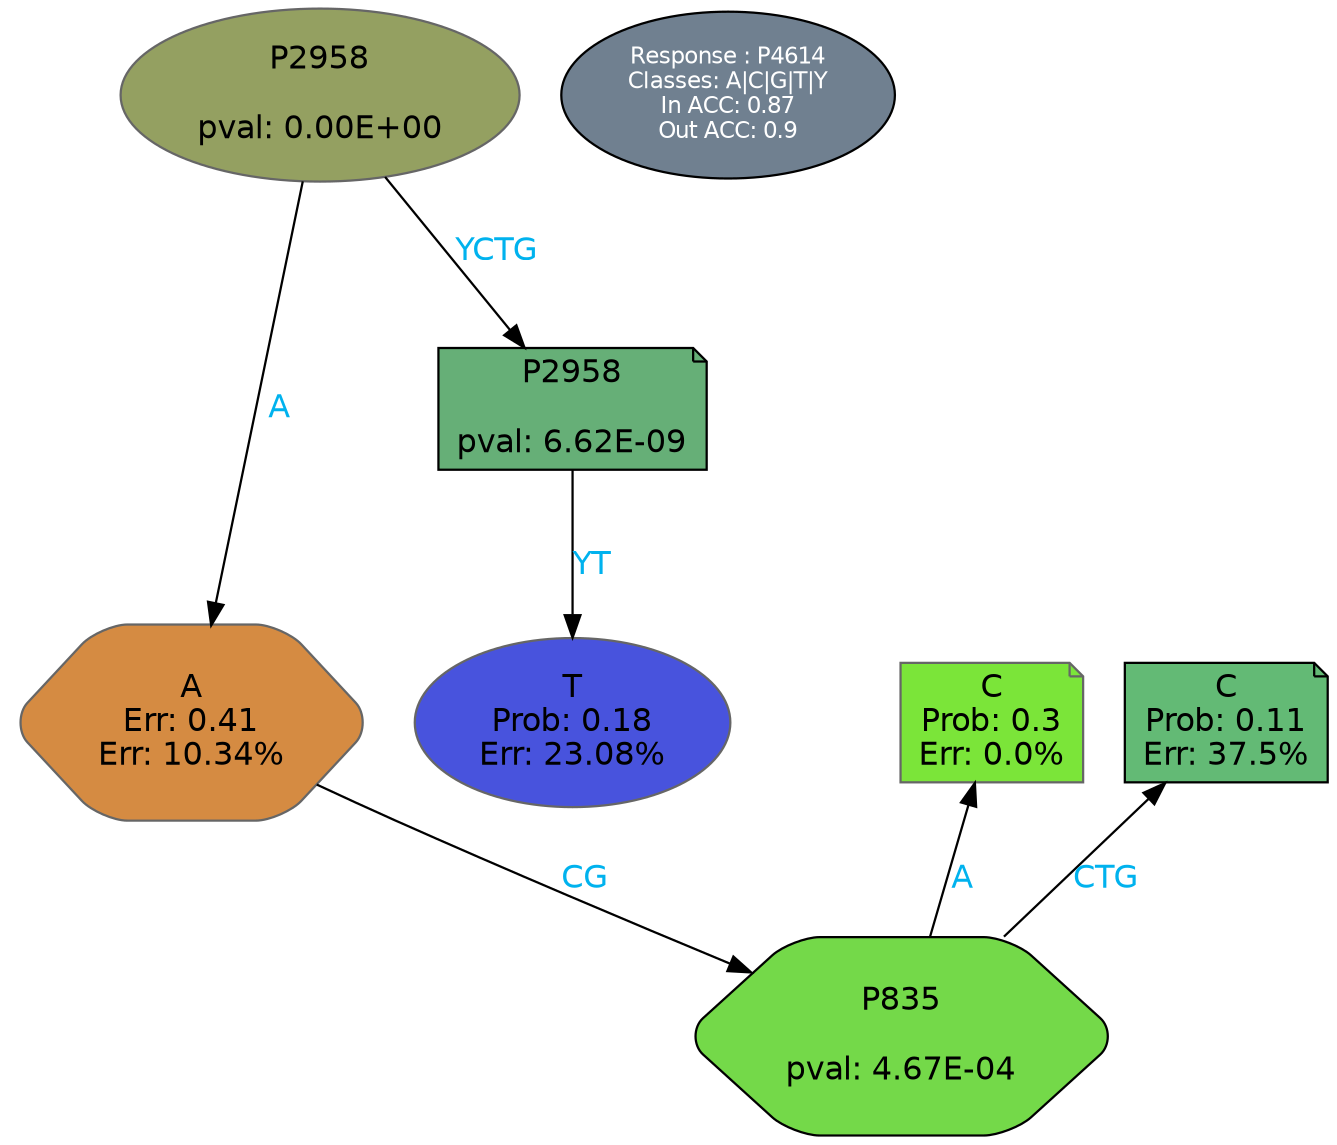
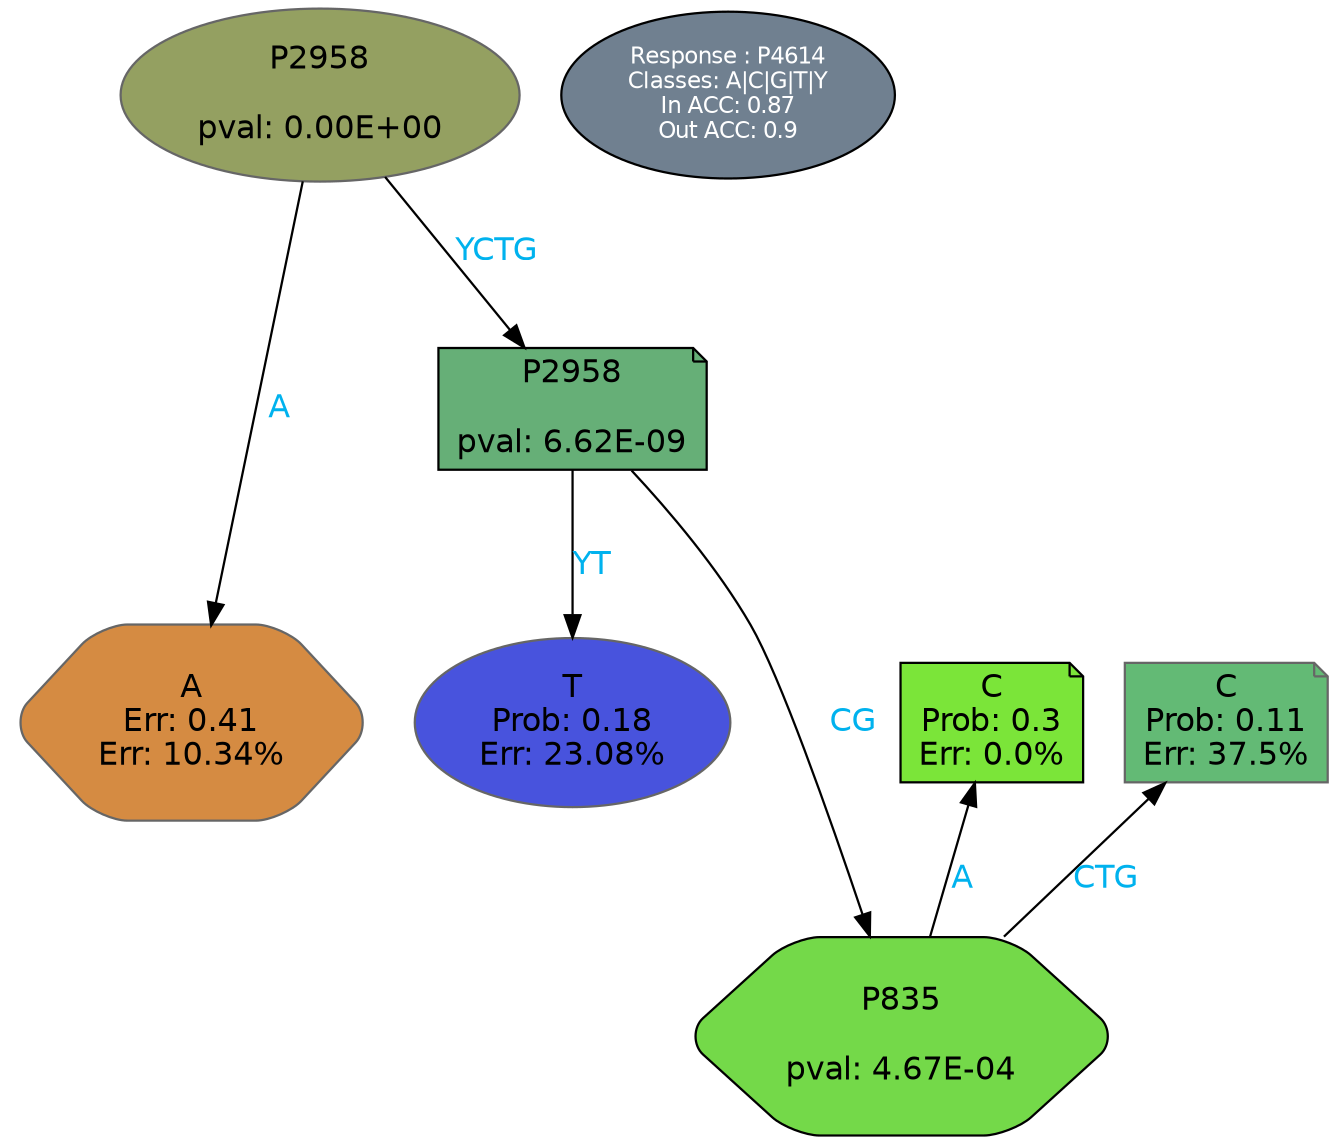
node "C Prob: 0.3 Err: 0.0%": color gray40 -> black
node "C Prob: 0.11 Err: 37.5%": color black -> gray40
edge "A Err: 0.41 Err: 10.34%" -> "P835 pval: 4.67E-04": now "P2958 pval: 6.62E-09" -> "P835 pval: 4.67E-04"
